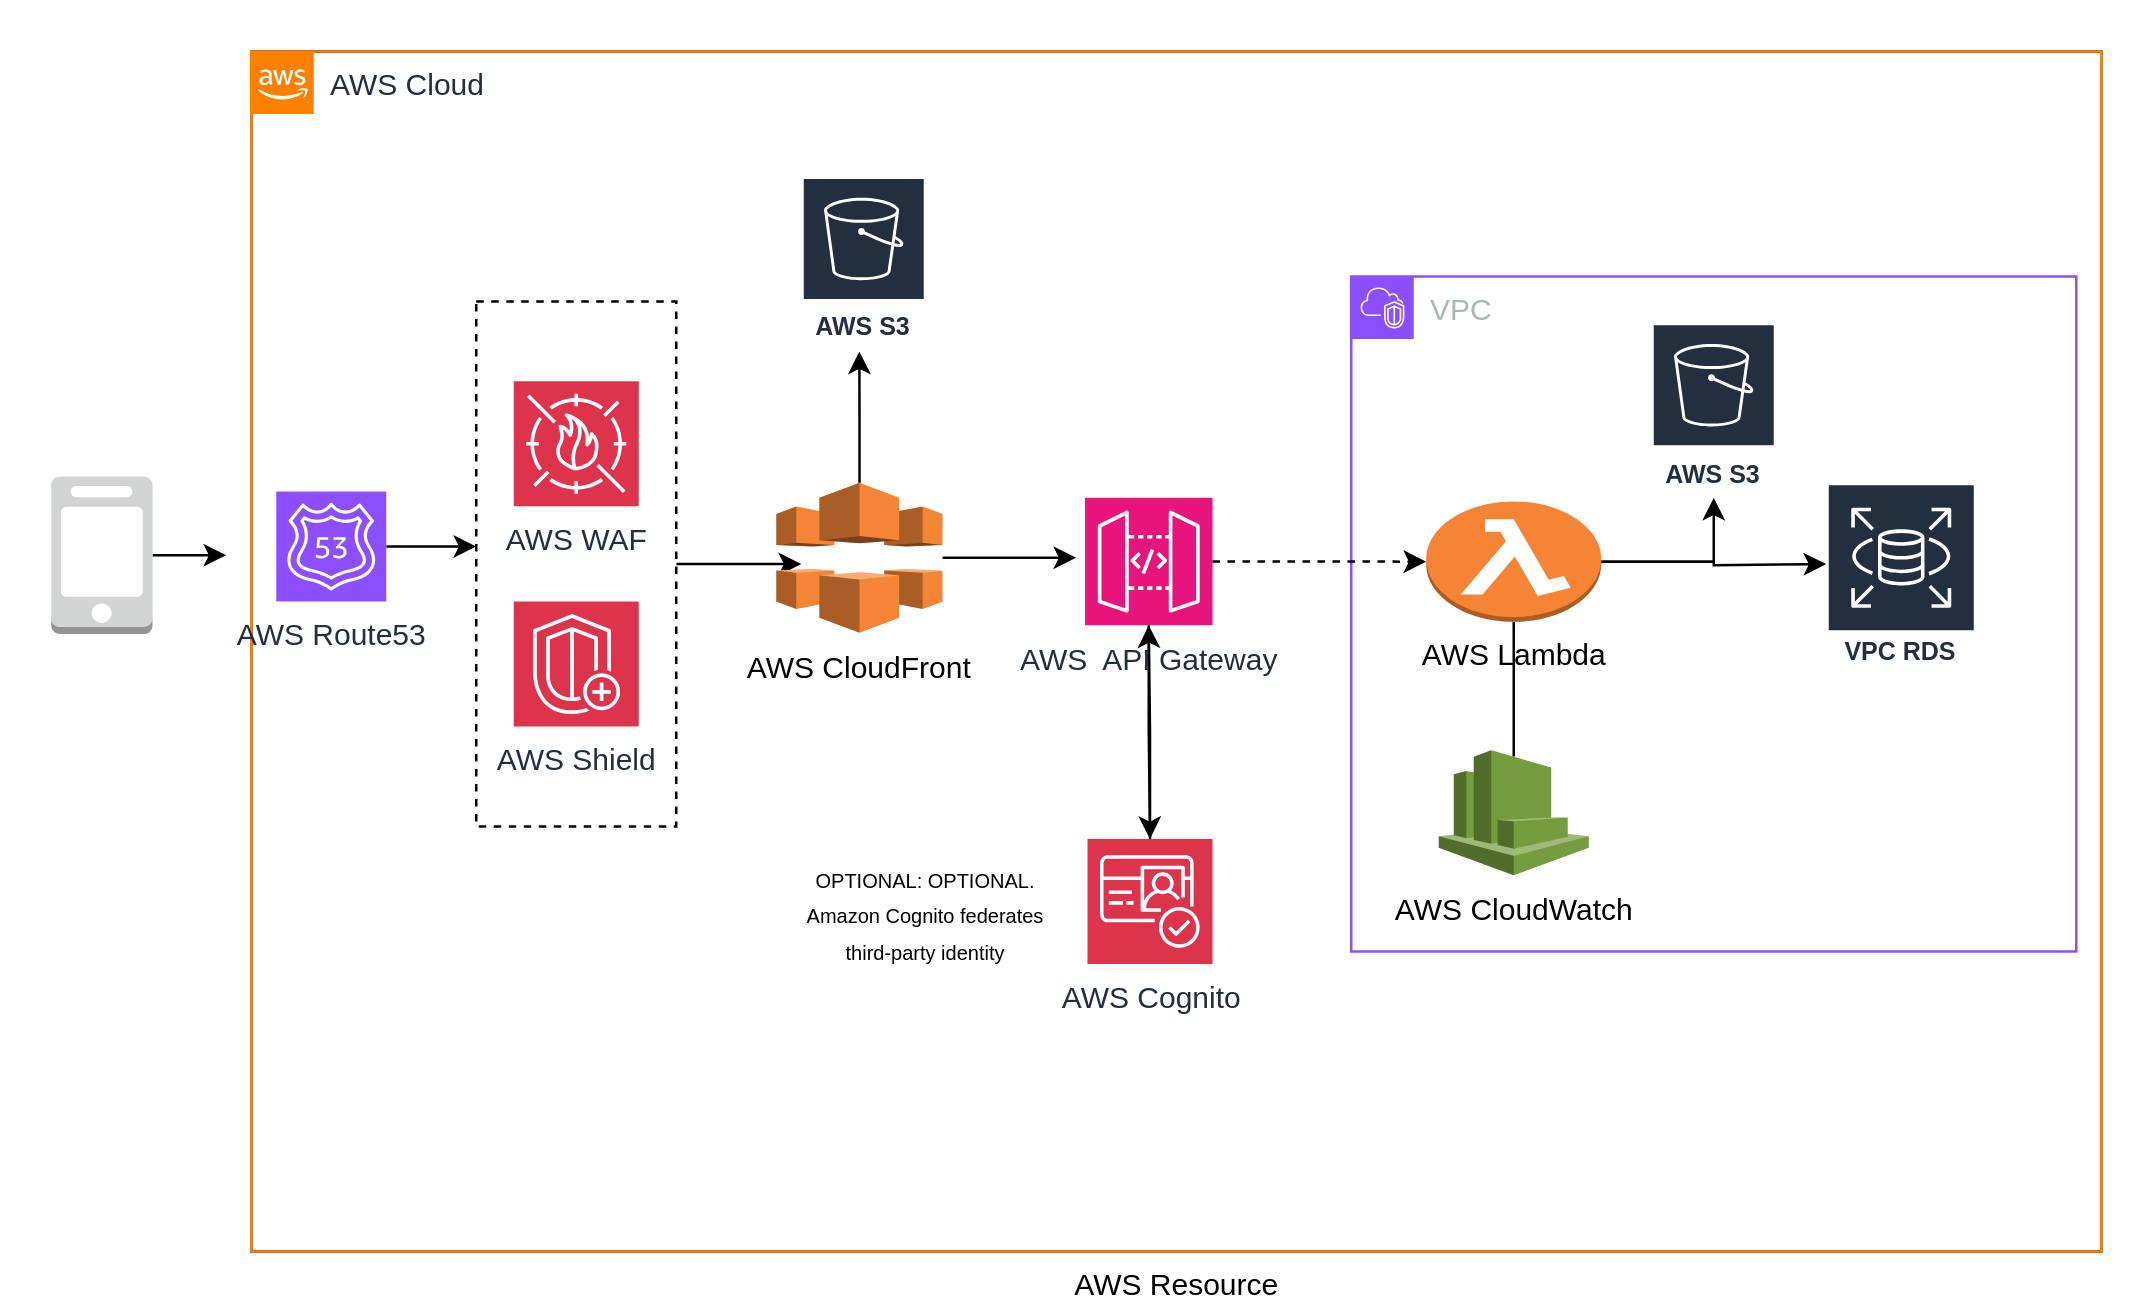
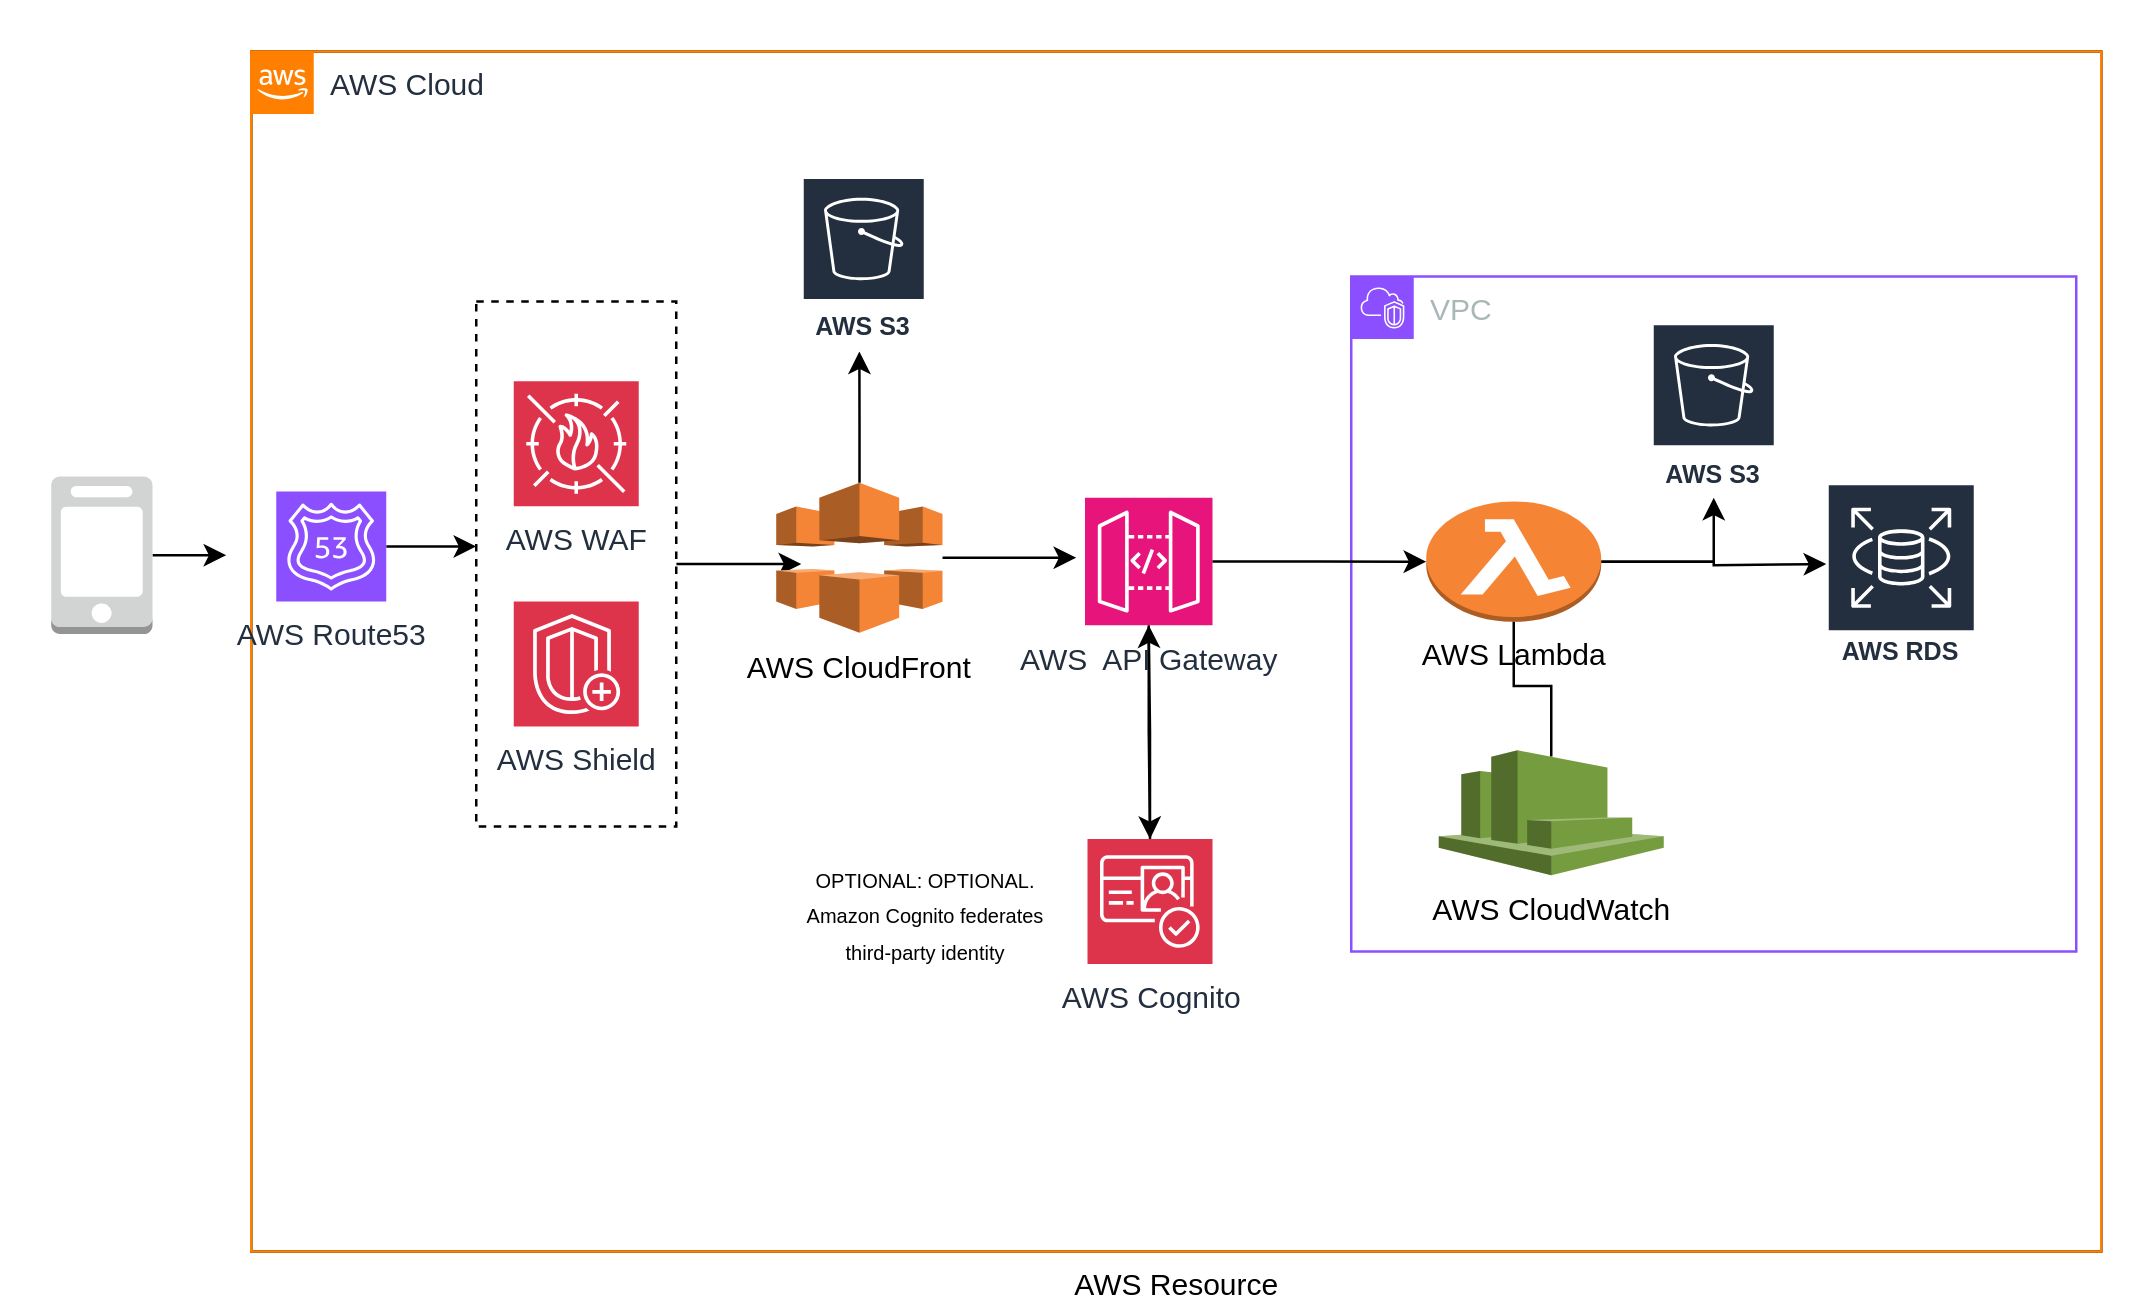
edge "AWS API Gateway" -> "AWS Lambda": style dashed -> solid
node "VPC RDS": label "VPC RDS" -> "AWS RDS"
node "AWS CloudWatch": size 150x125 -> 225x125
